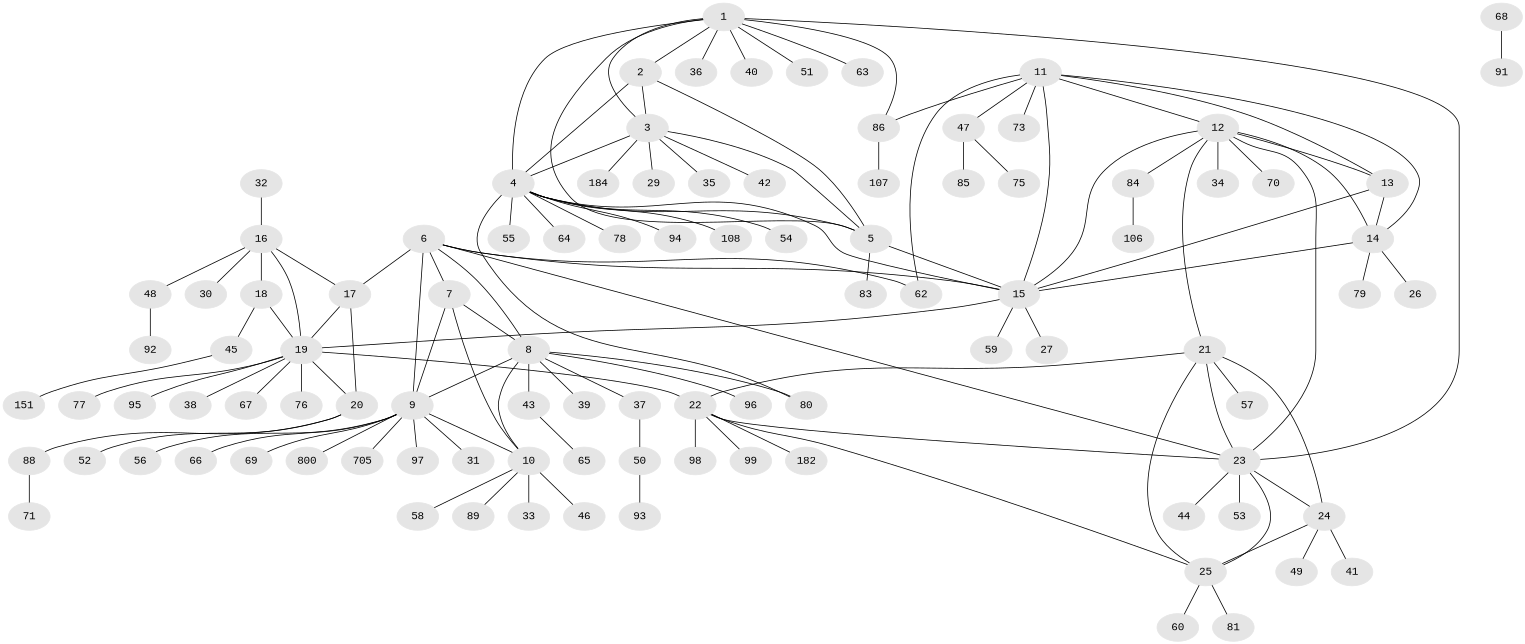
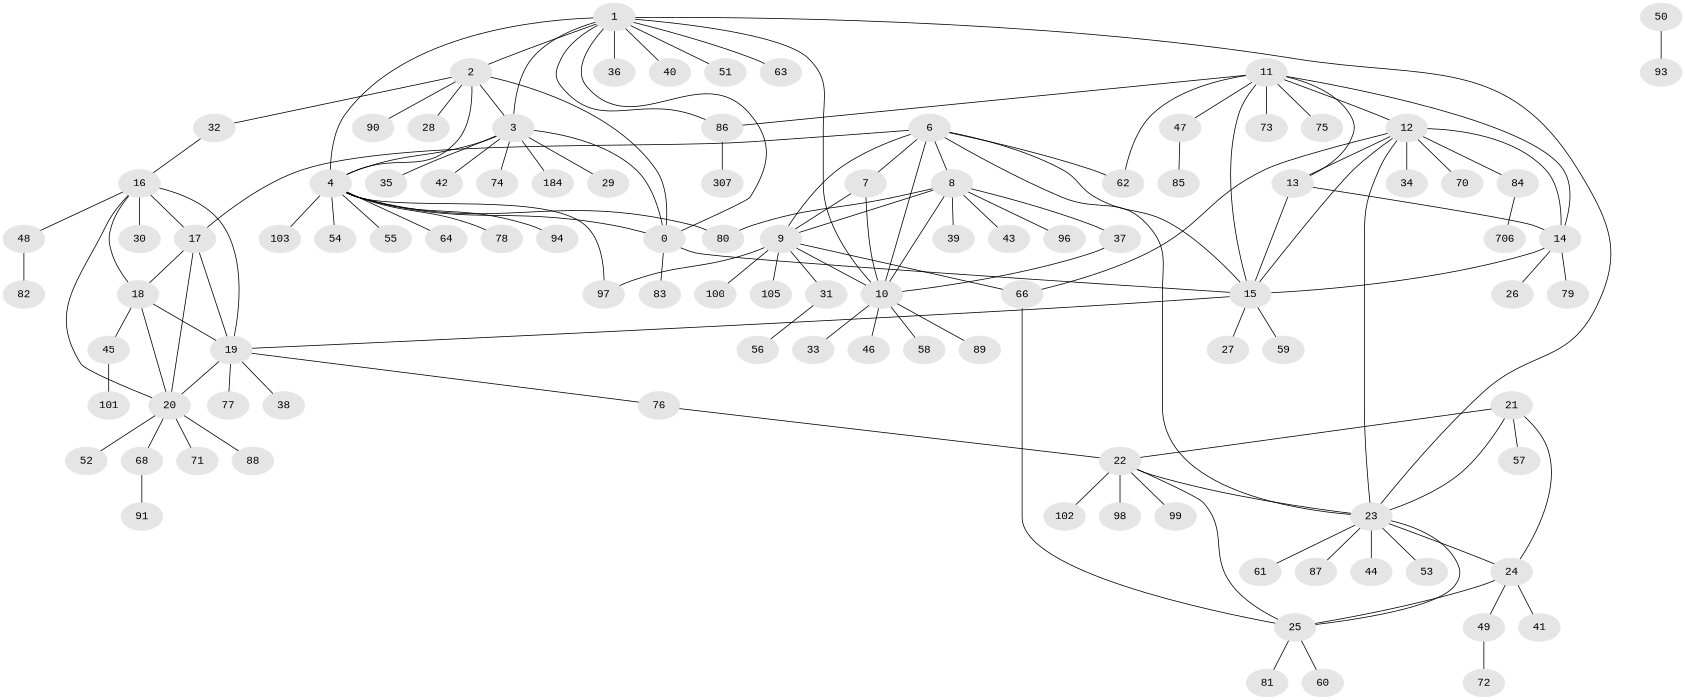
edge "1" -- "10": added
edge "2" -- "32": added
node "90": added
node "28": added
edge "47" -- "75": now "11" -- "75"
node "74": added
node "107": label "107" -> "307"
edge "4" -- "15": now "4" -- "97"
edge "6" -- "10": added
edge "12" -- "21": now "12" -- "66"
node "108": label "108" -> "103"
node "5": label "5" -> "0"
node "106": label "106" -> "706"
edge "17" -- "18": added
edge "16" -- "20": added
edge "7" -- "8": removed
node "92": label "92" -> "82"
edge "18" -- "20": added
edge "19" -- "22": now "76" -- "22"
node "151": label "151" -> "101"
node "95": removed
node "67": removed
edge "20" -- "68": added
edge "9" -- "56": now "31" -- "56"
edge "37" -- "50": now "37" -- "10"
node "69": removed
node "800": label "800" -> "100"
node "705": label "705" -> "105"
node "65": removed
node "182": label "182" -> "102"
edge "21" -- "25": now "66" -- "25"
edge "88" -- "71": now "20" -- "71"
node "61": added
node "87": added
node "72": added
